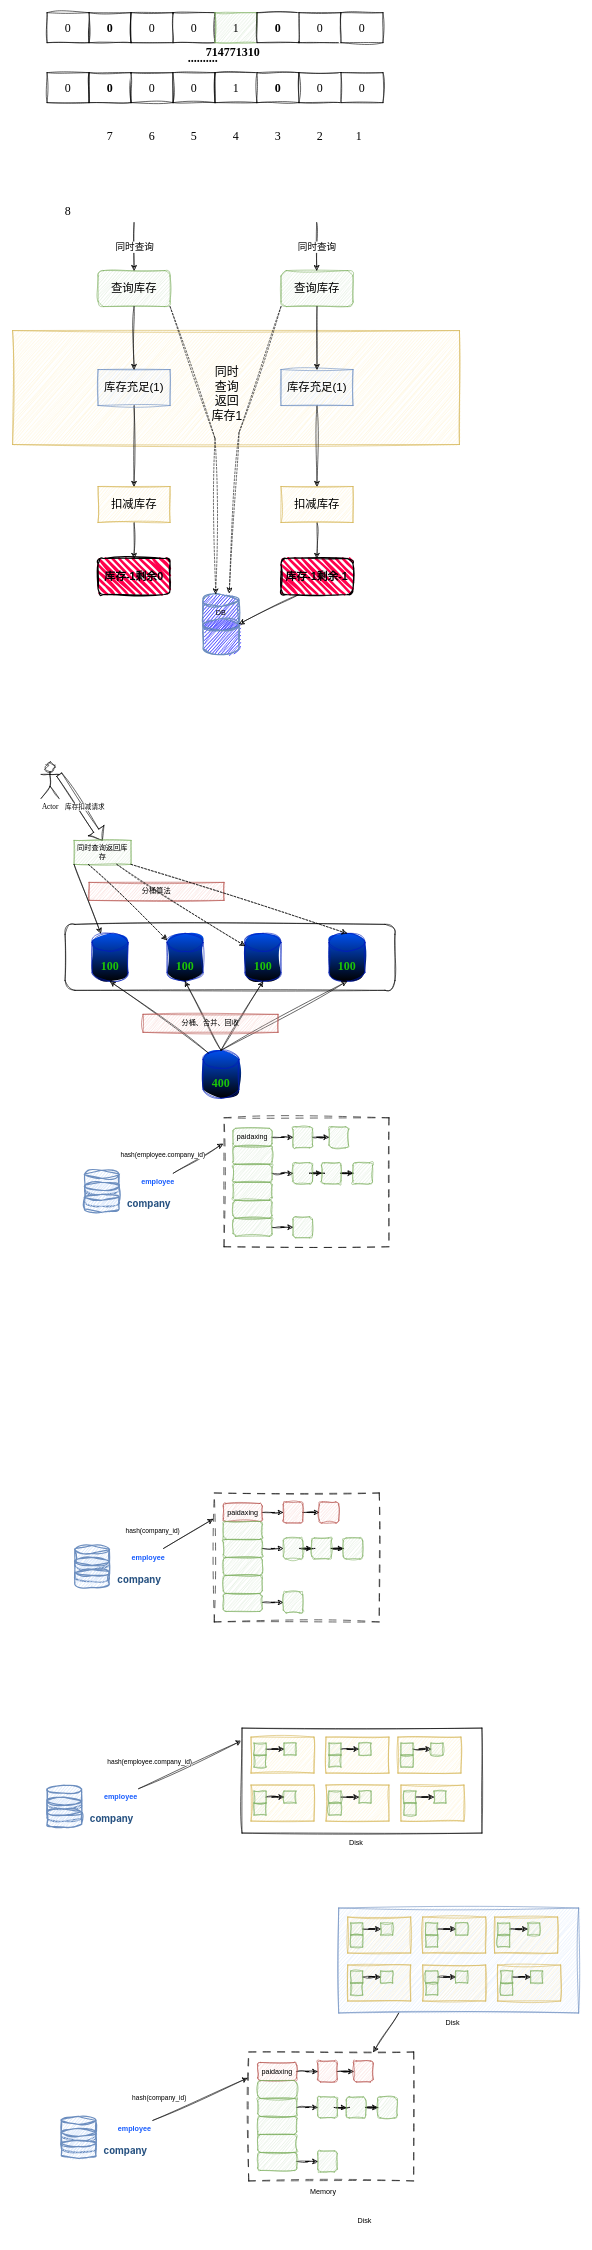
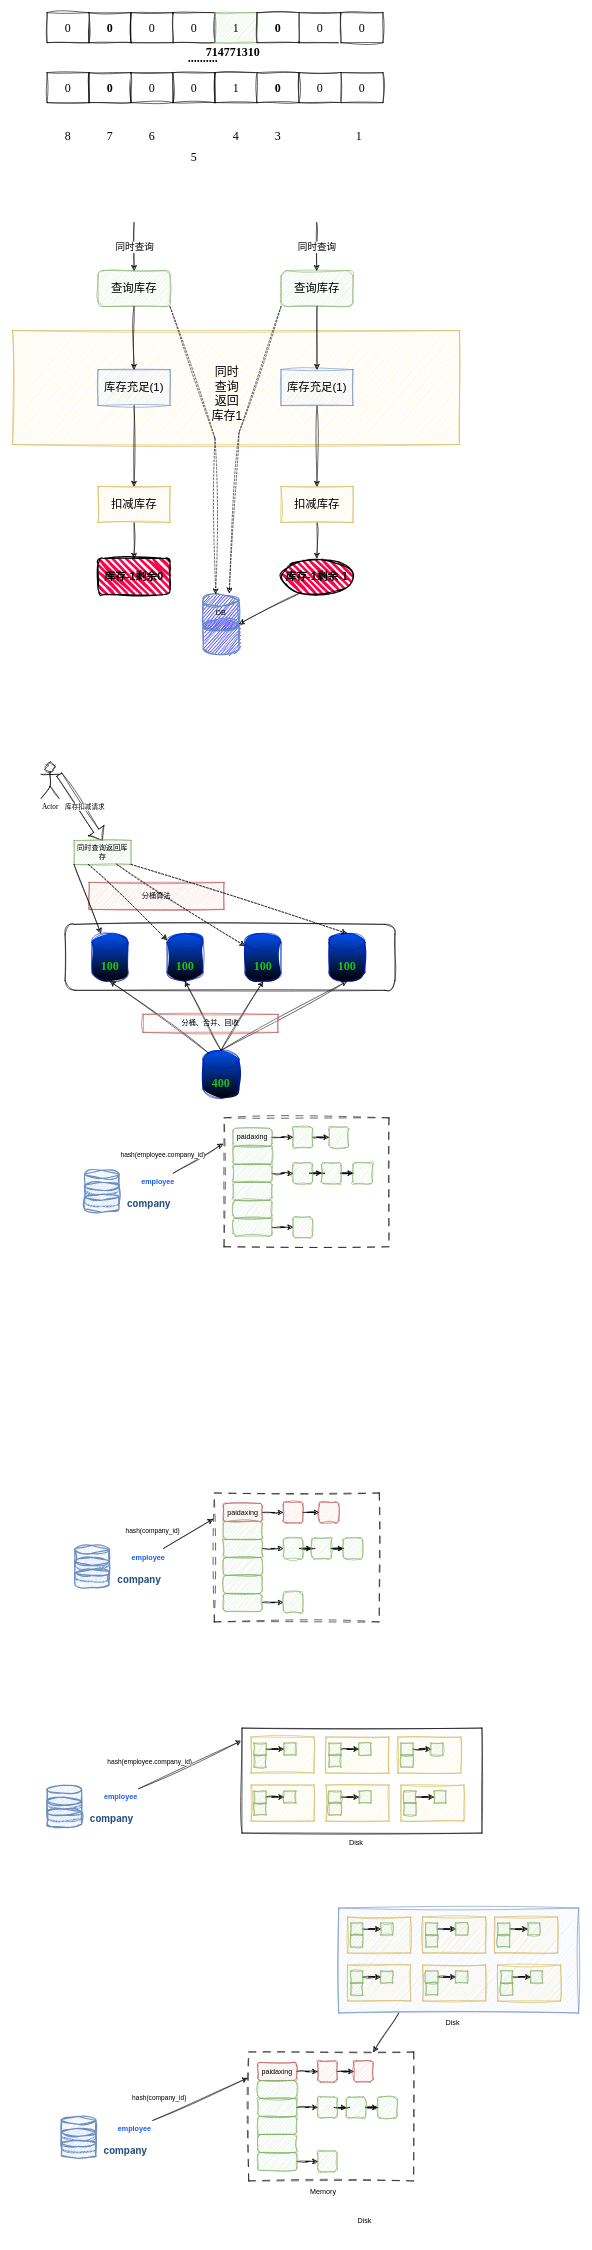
node "5": moved (194, 135) -> (194, 156)
node "2": removed
node "8": moved (68, 210) -> (68, 135)
node "库存-1剩余-1": shape rounded rectangle -> ellipse
node "分桶算法": size 135x18 -> 135x27
node "分桶、合并、回收": fillcolor #f8cecc -> #f5f5f5
